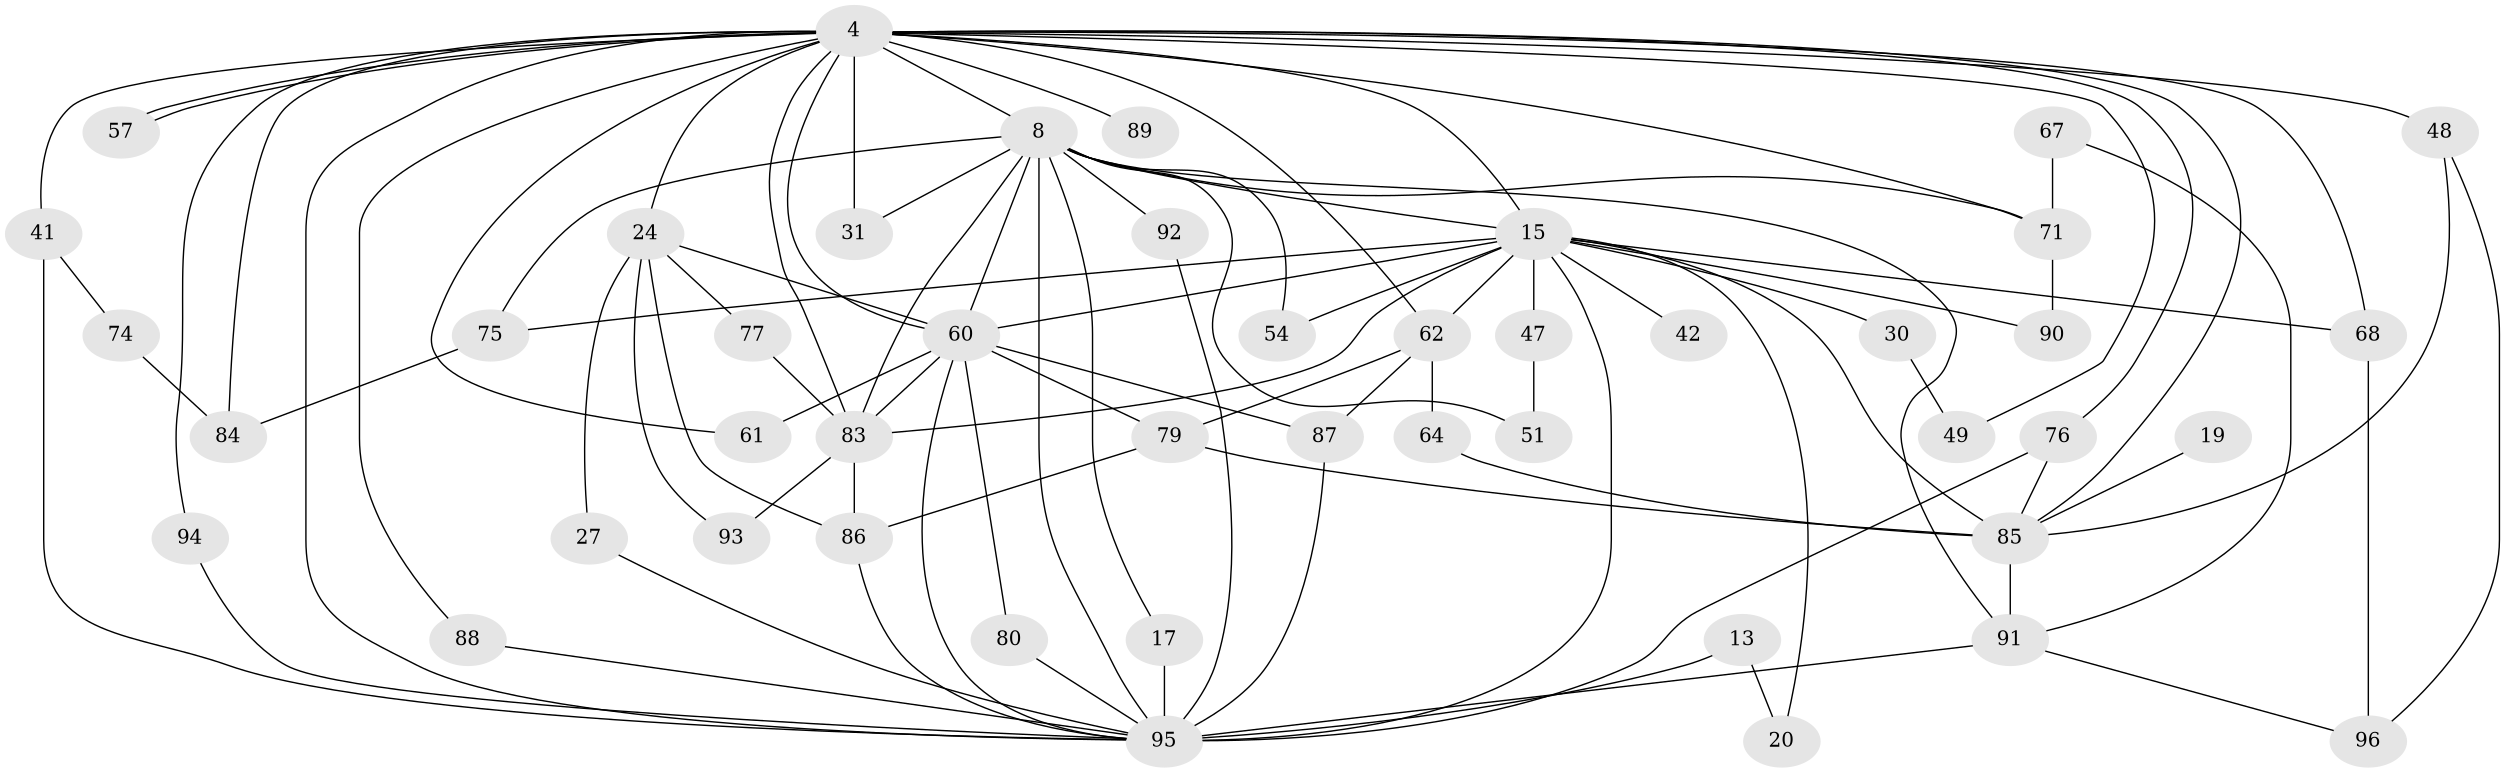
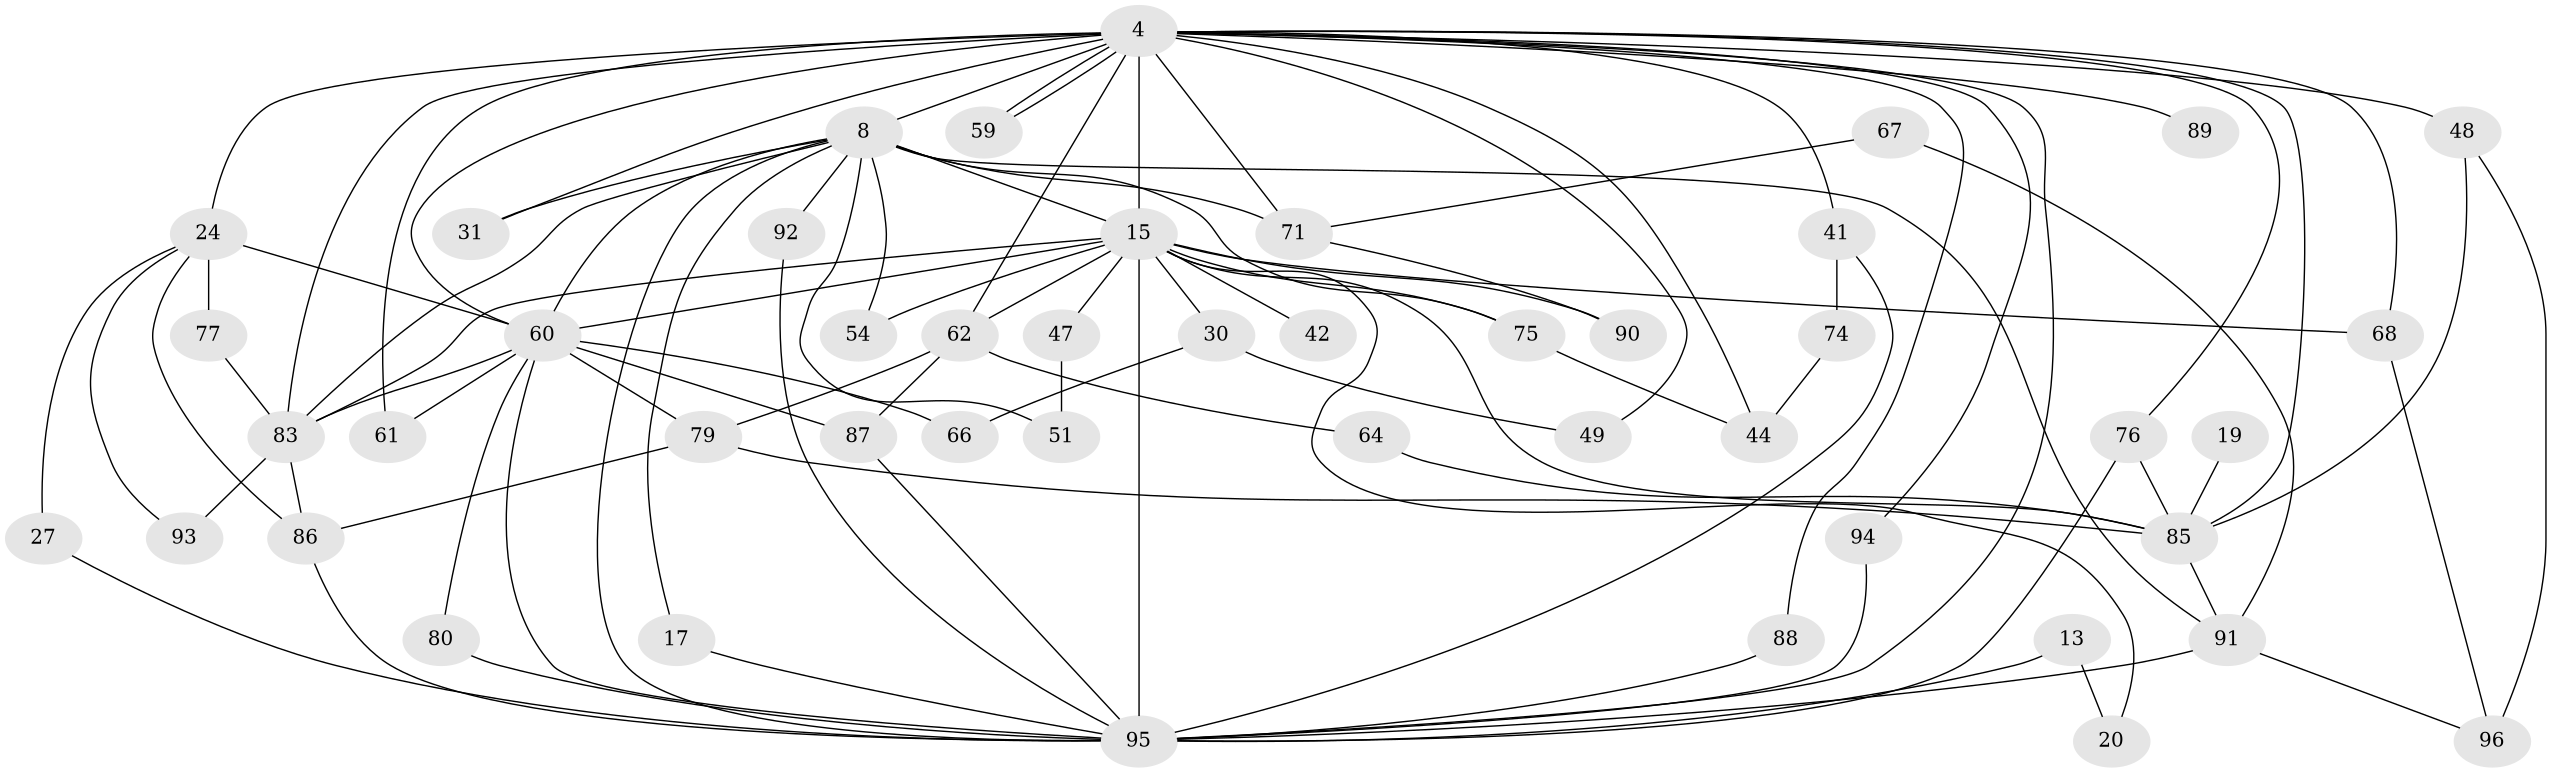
node "57": label "57" -> "59"
node "84": label "84" -> "44"
node "66": added
